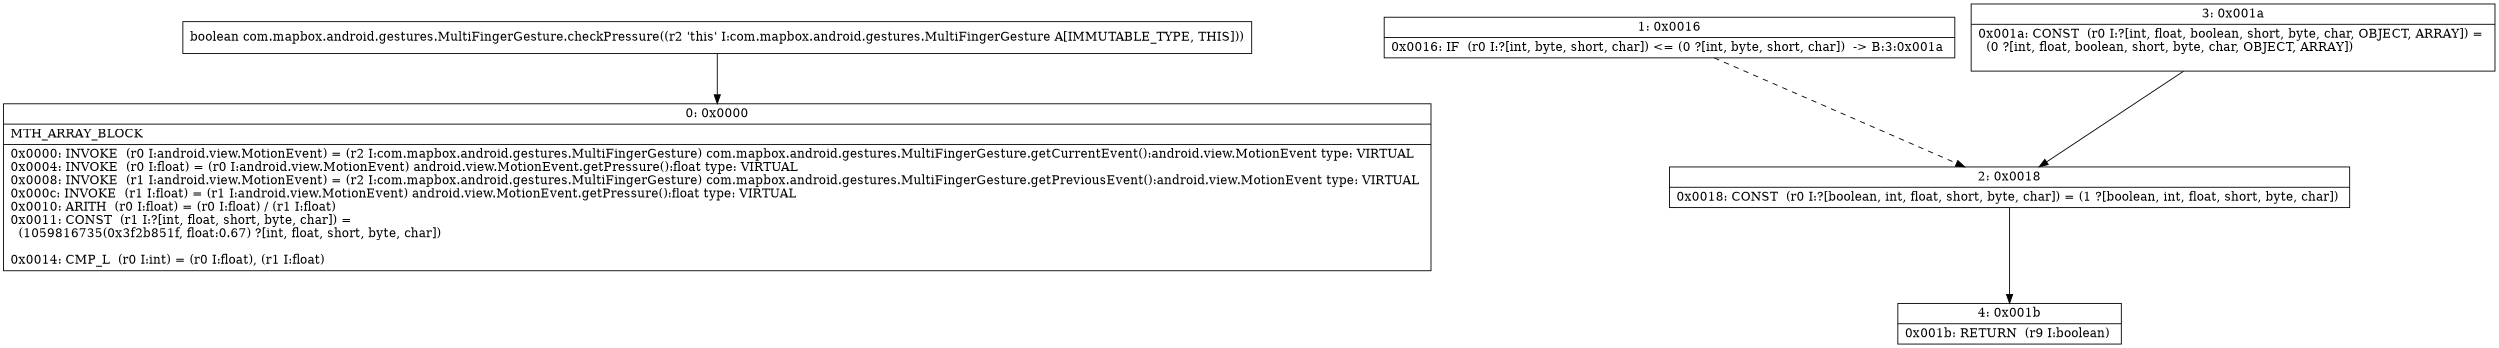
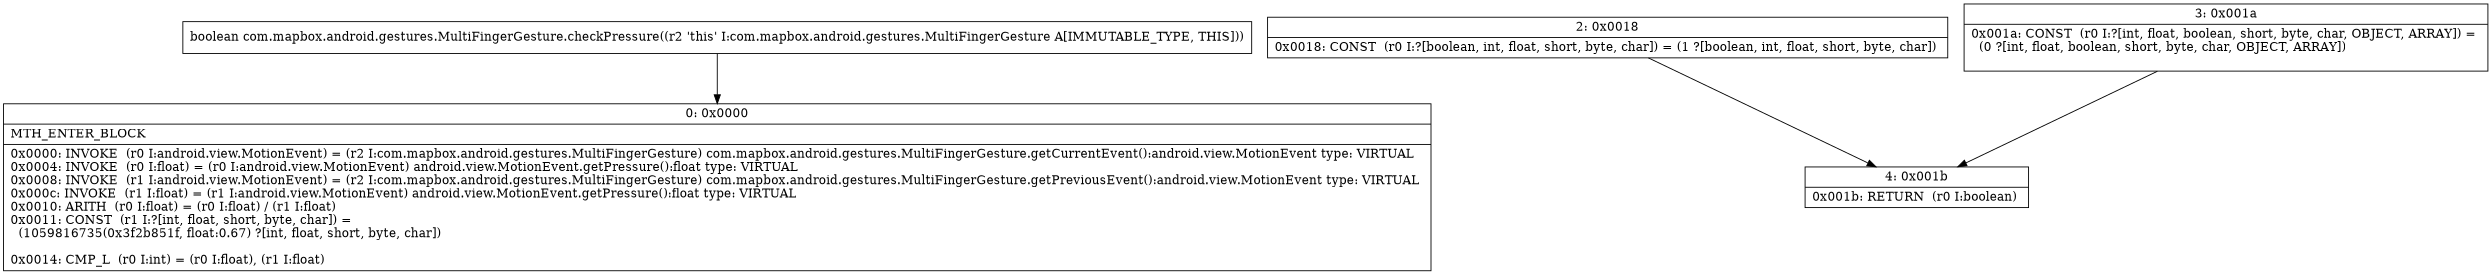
node "1: 0x0016": removed
edge "3: 0x001a" -> "2: 0x0018": now "3: 0x001a" -> "4: 0x001b"
node "0: 0x0000": text "MTH_ARRAY_BLOCK" -> "MTH_ENTER_BLOCK"
node "4: 0x001b": text "0x001b: RETURN  (r9 I:boolean)" -> "0x001b: RETURN  (r0 I:boolean)"
